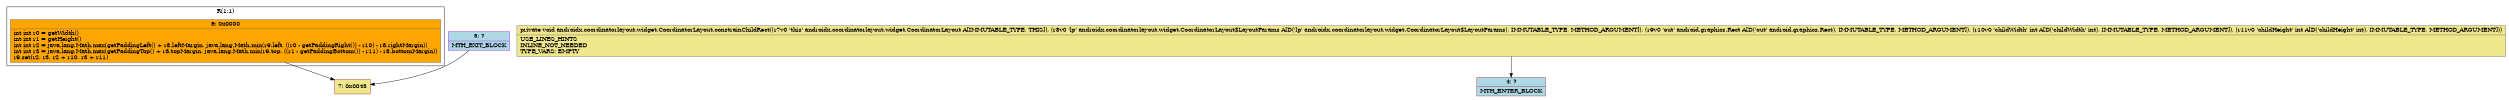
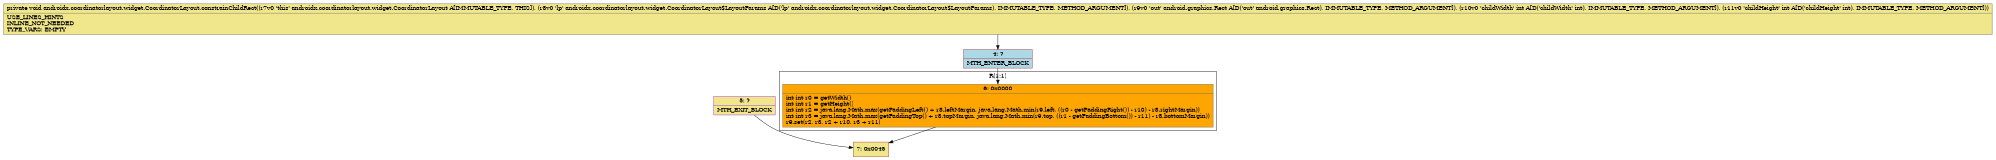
node "5: ?": fillcolor lightblue -> khaki
edge "4: ?" -> "6: 0x0000": added
